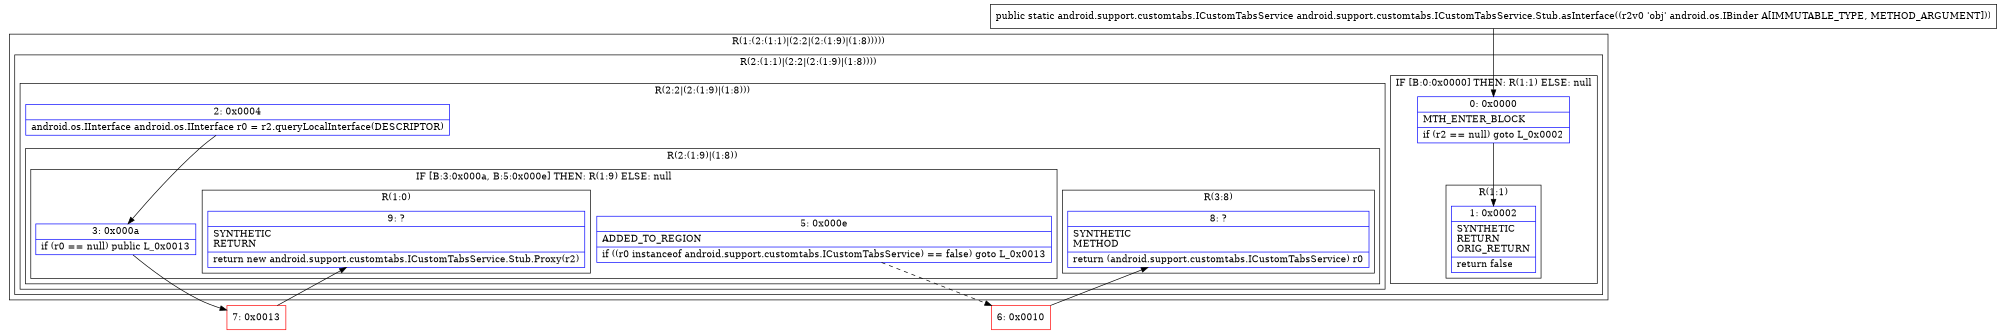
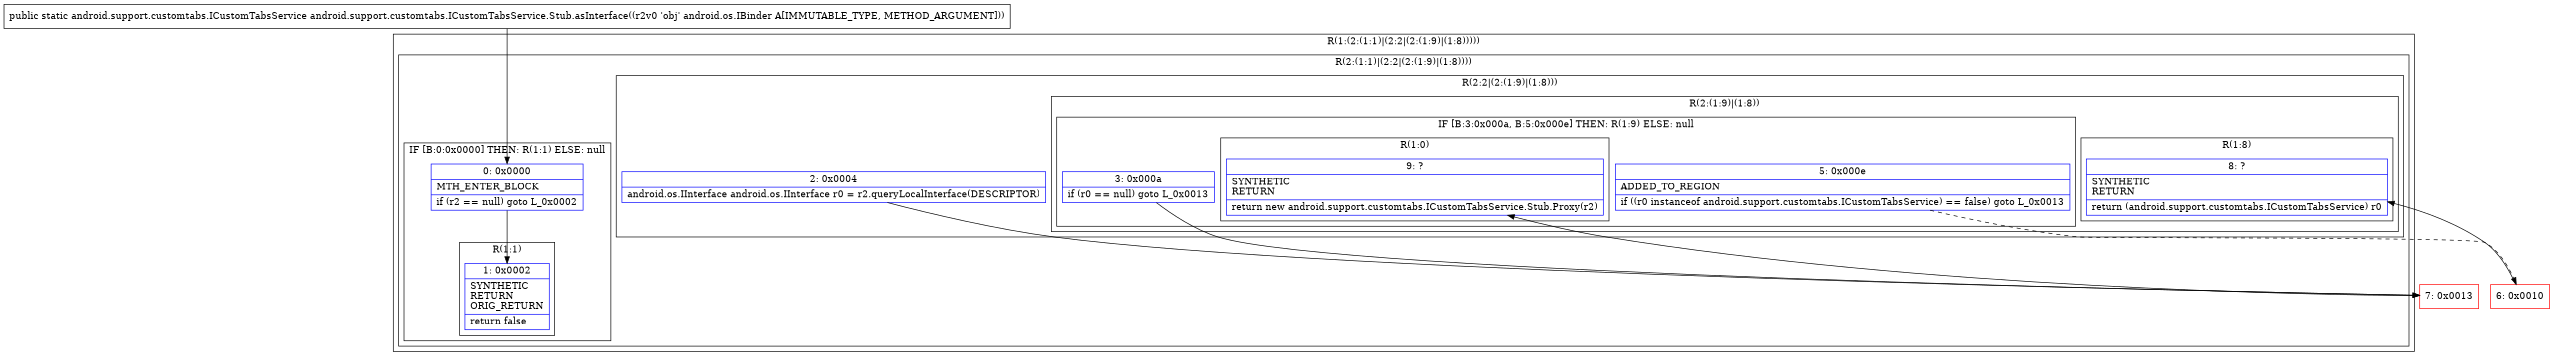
edge "2: 0x0004" -> "3: 0x000a": now "2: 0x0004" -> "7: 0x0013"
cluster "R(3:8)": label "R(3:8)" -> "R(1:8)"
node "8: ?": text "METHOD" -> "RETURN"
node "3: 0x000a": text "if (r0 == null) public L_0x0013" -> "if (r0 == null) goto L_0x0013"
